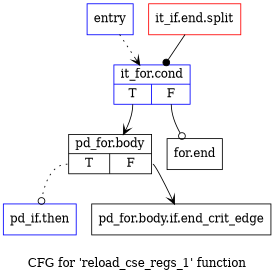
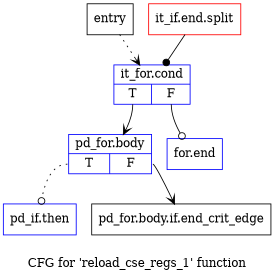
node "entry": color blue -> black
node "pd_for.body": color black -> blue
node "for.end": color black -> blue
